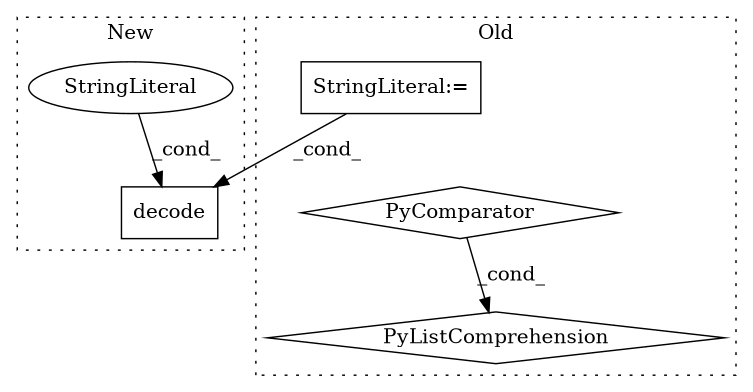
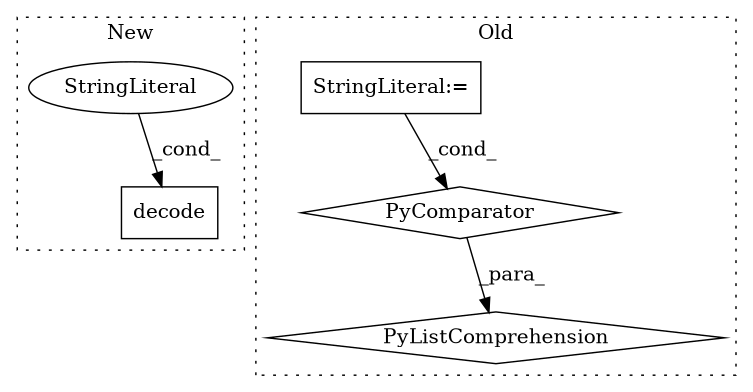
edge "StringLiteral:=" -> "decode": now "StringLiteral:=" -> "PyComparator"
edge "PyComparator" -> "PyListComprehension": label "_cond_" -> "_para_"
